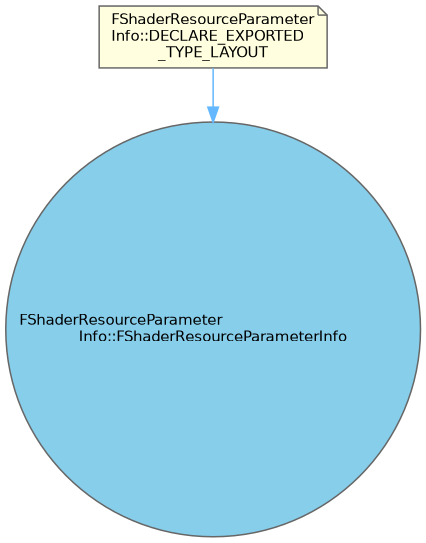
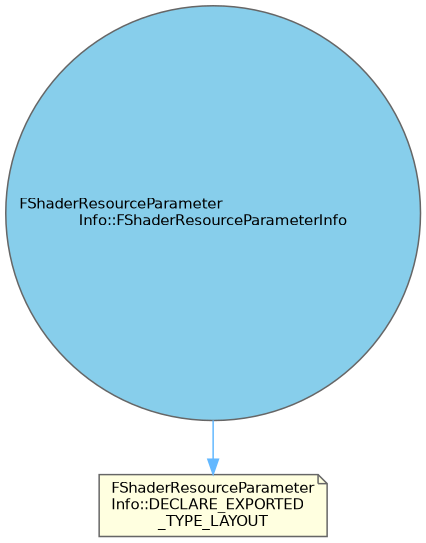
edge "FShaderResourceParameter Info::DECLARE_EXPORTED _TYPE_LAYOUT" -> "FShaderResourceParameter Info::FShaderResourceParameterInfo": reversed
